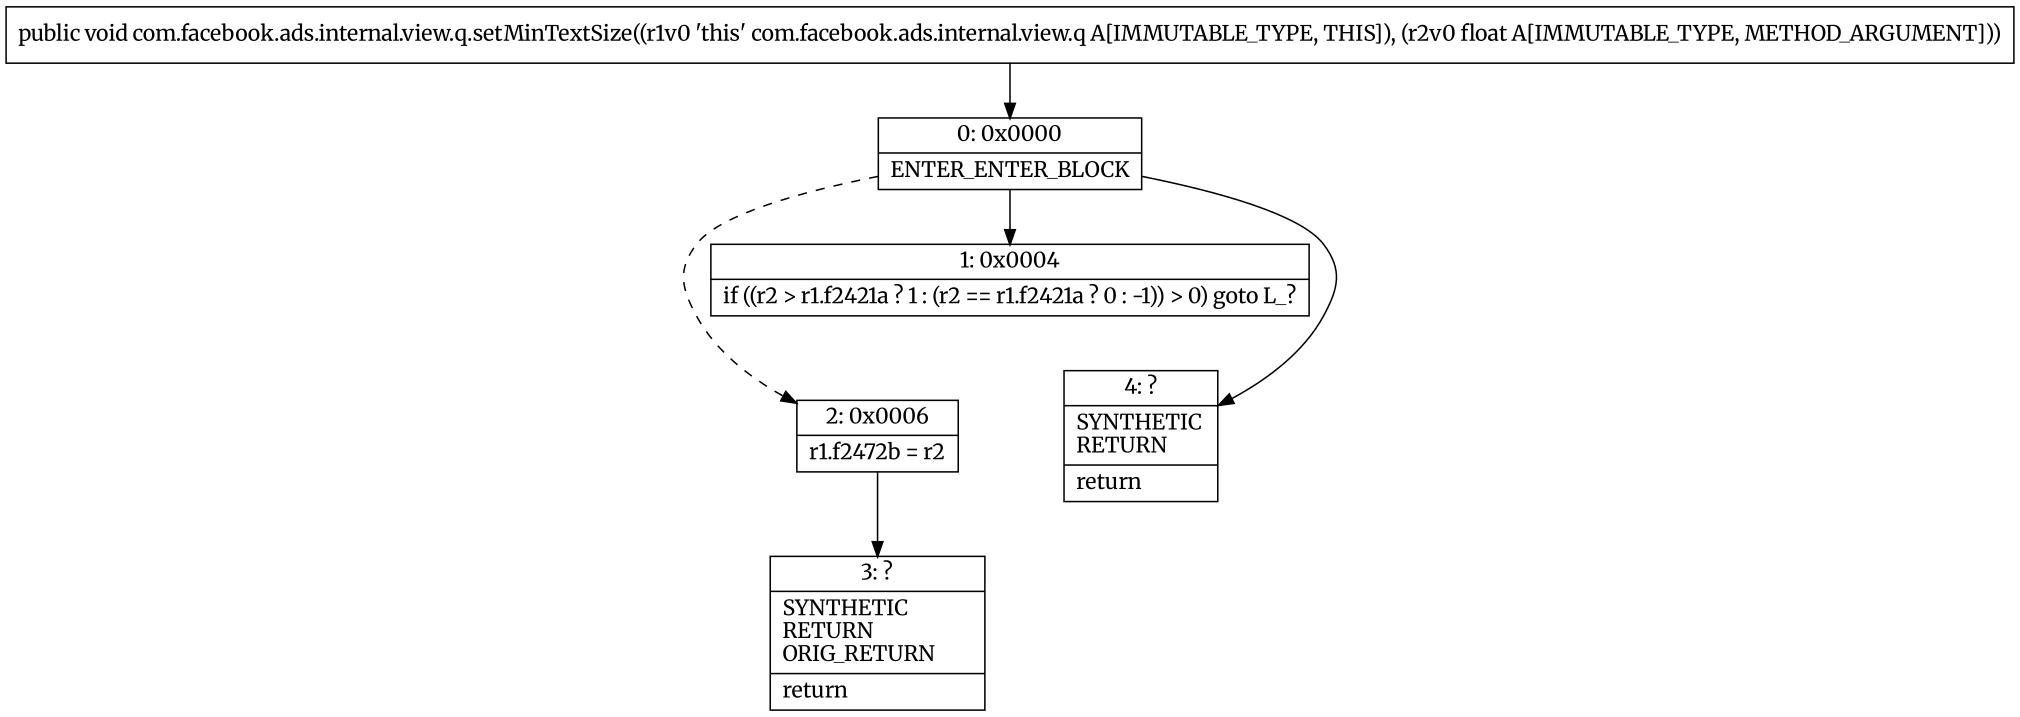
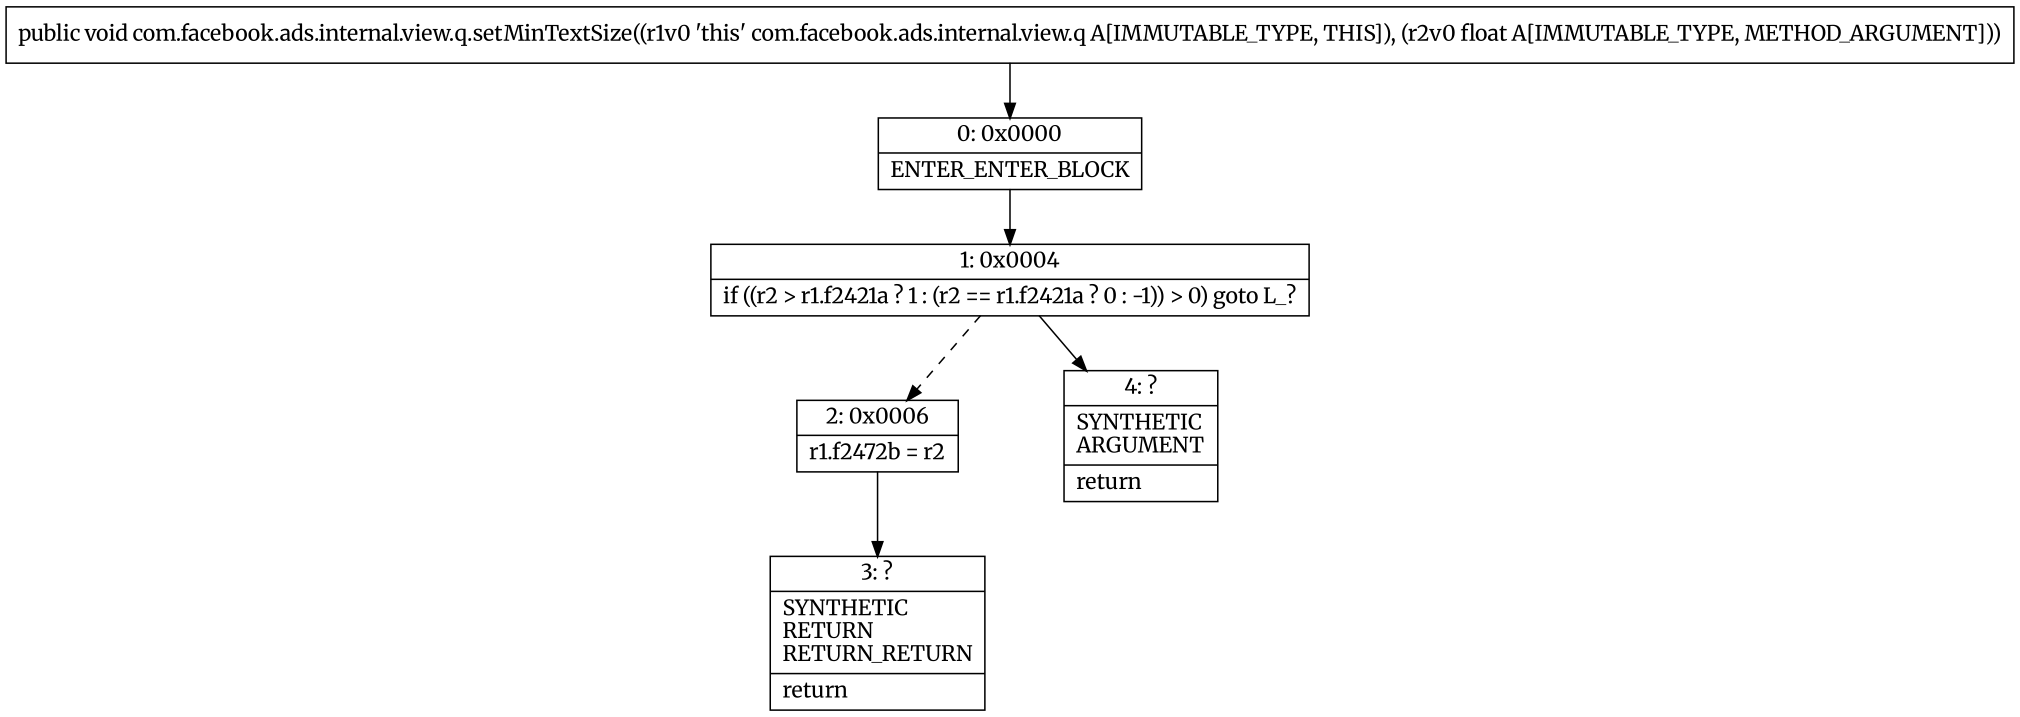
edge "0: 0x0000" -> "2: 0x0006": now "1: 0x0004" -> "2: 0x0006"
edge "0: 0x0000" -> "4: ?": now "1: 0x0004" -> "4: ?"
node "4: ?": text "RETURN" -> "ARGUMENT"
node "3: ?": text "ORIG_RETURN" -> "RETURN_RETURN"
